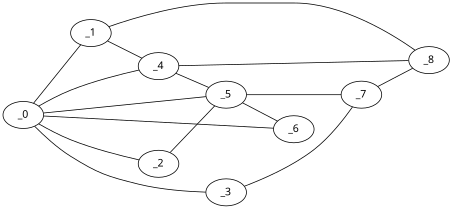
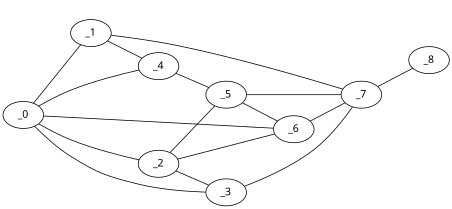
edge "_1" -- "_8": now "_1" -- "_7"
edge "_8" -- "_4": removed
edge "_5" -- "_0": removed
edge "_7" -- "_6": added
edge "_6" -- "_2": added
edge "_2" -- "_3": added
